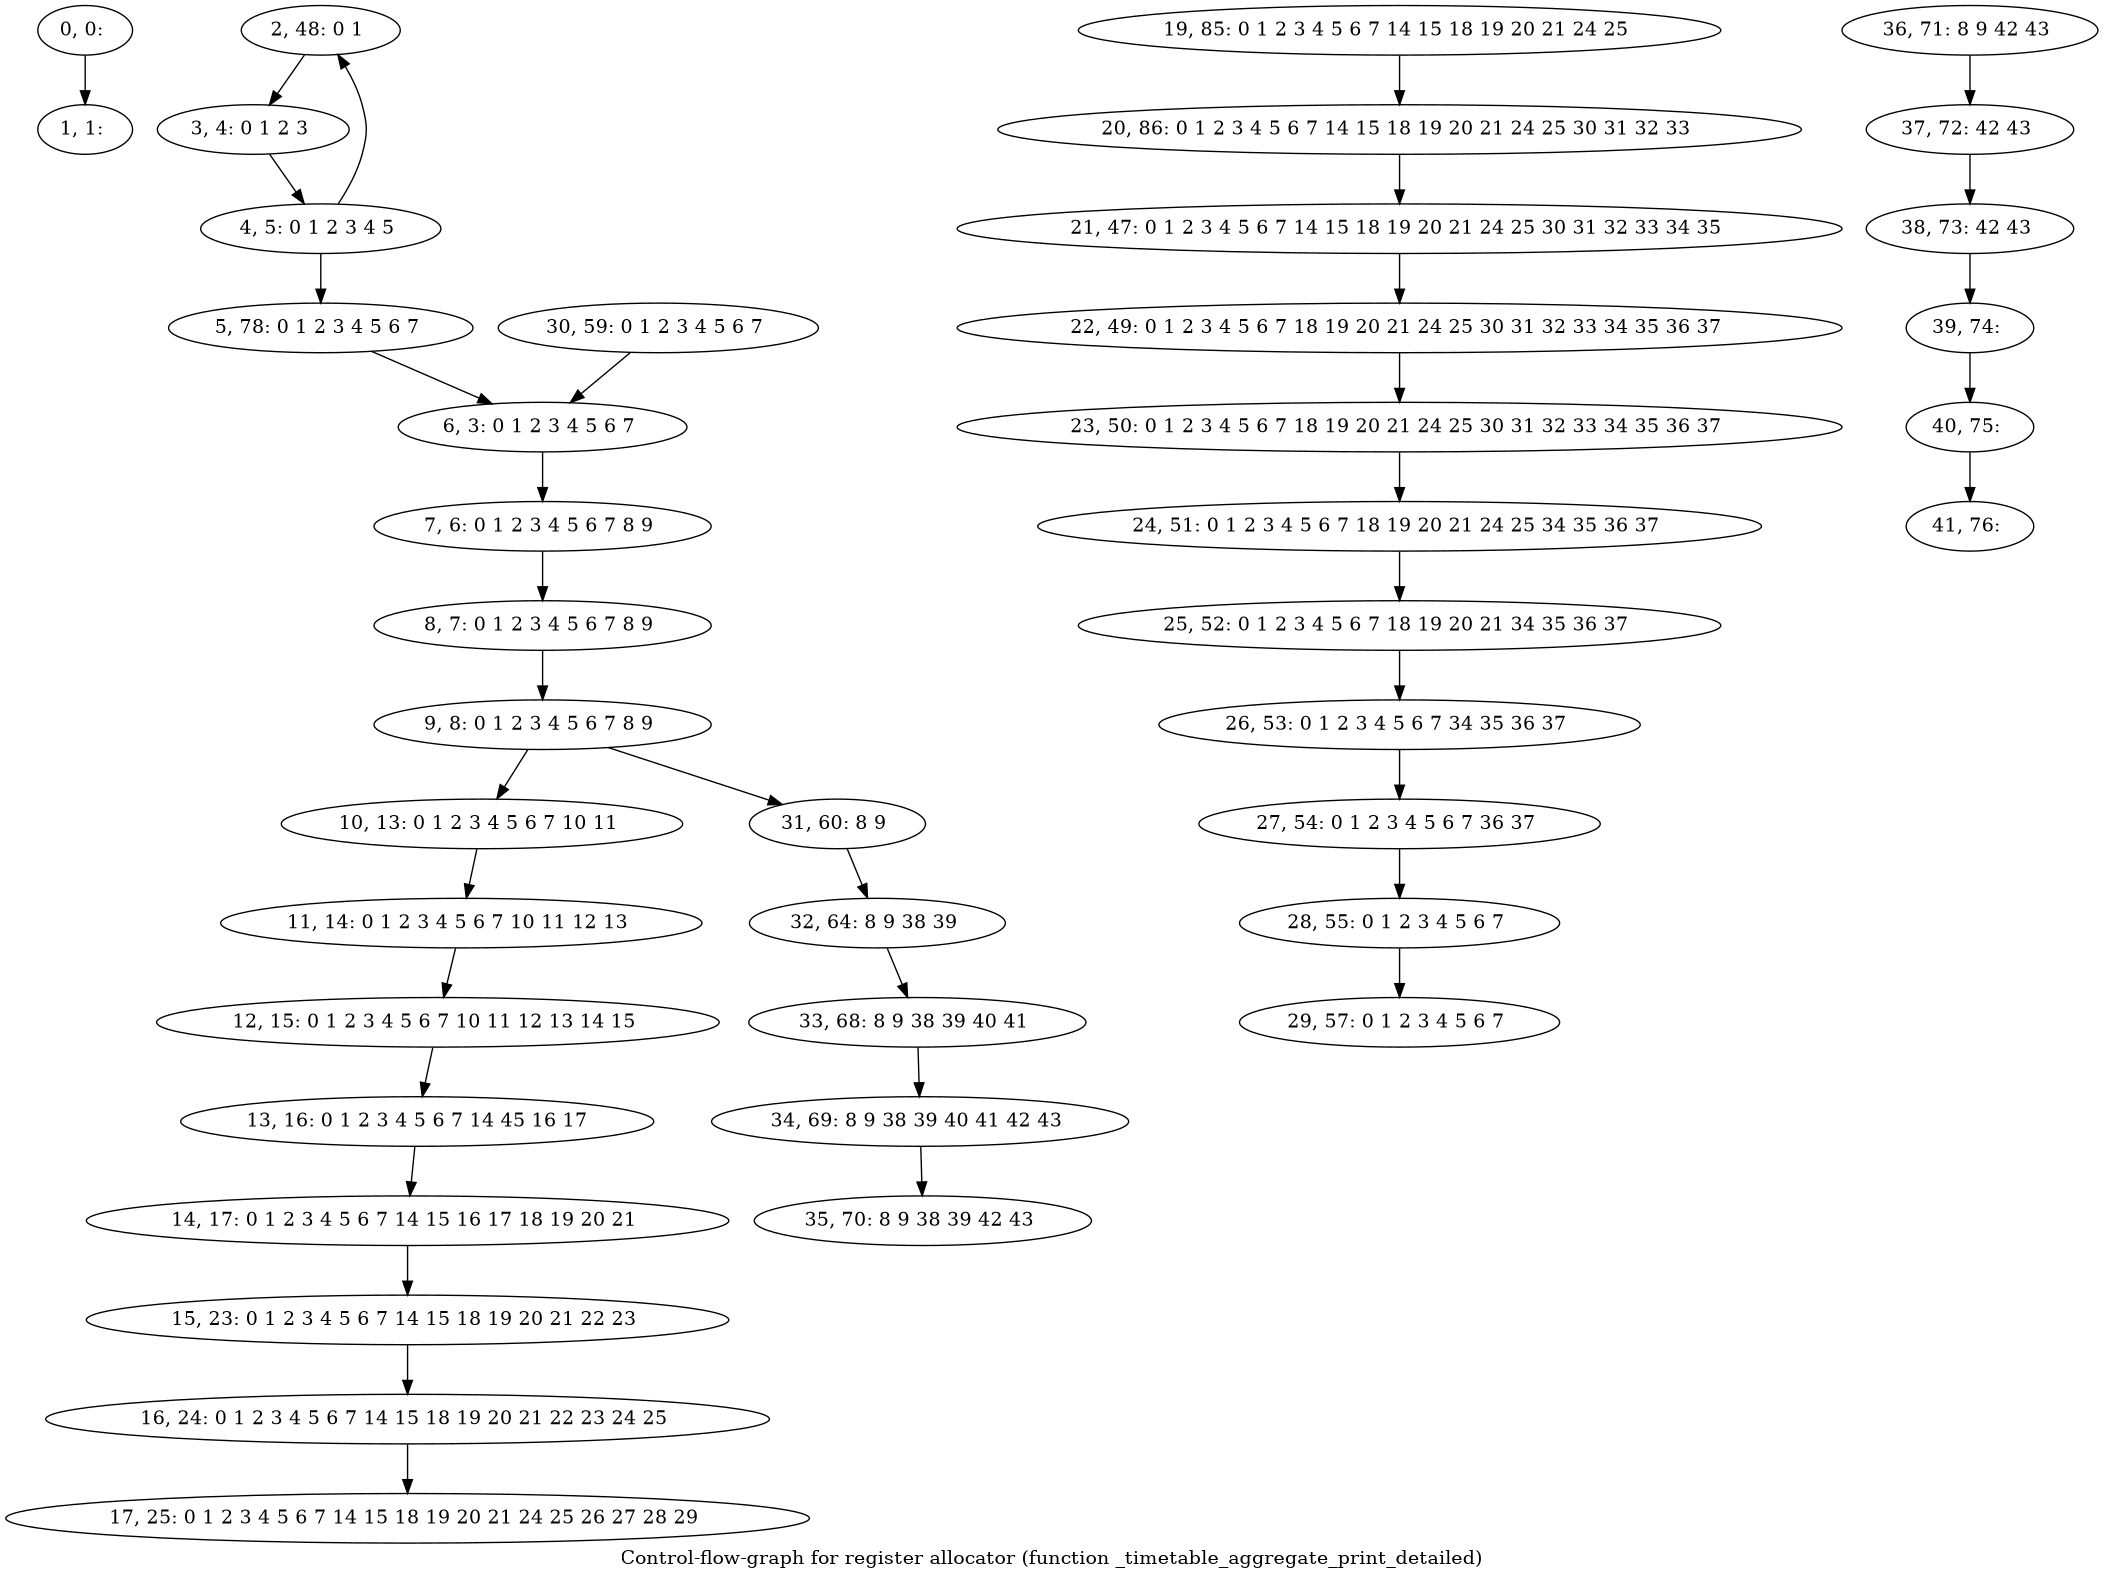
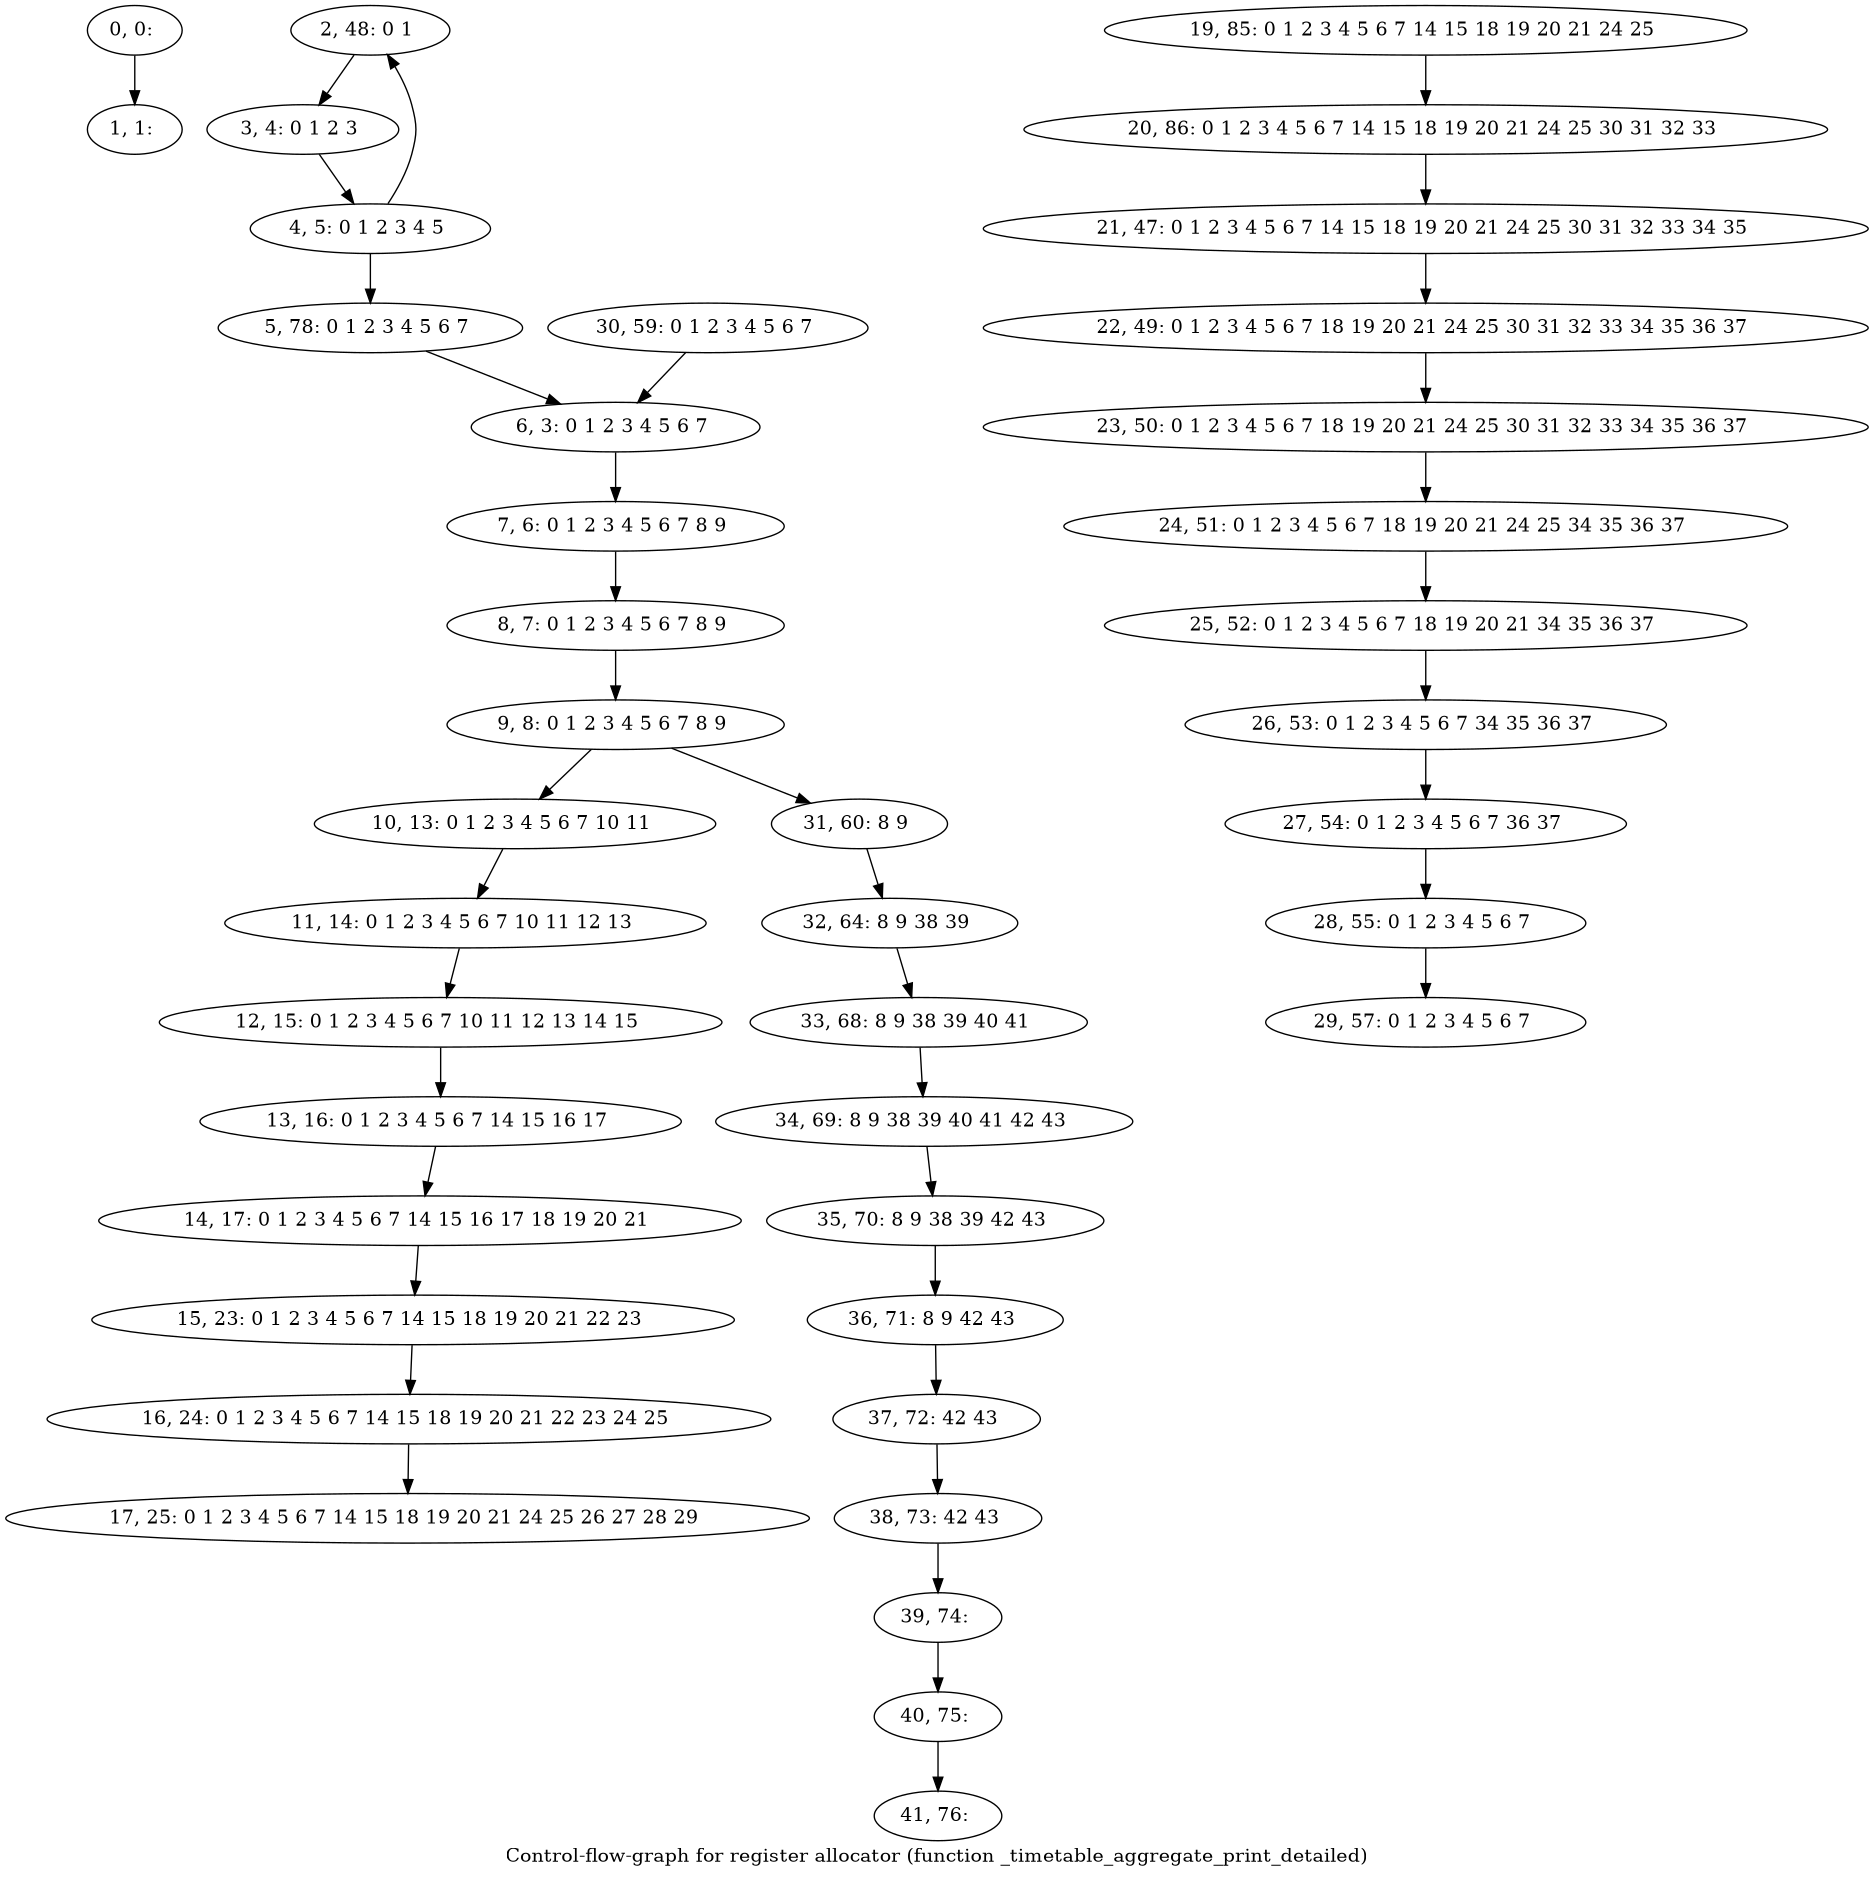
node "13, 16: 0 1 2 3 4 5 6 7 14 45 16 17": label "13, 16: 0 1 2 3 4 5 6 7 14 45 16 17" -> "13, 16: 0 1 2 3 4 5 6 7 14 15 16 17"
edge "35, 70: 8 9 38 39 42 43" -> "36, 71: 8 9 42 43": added
